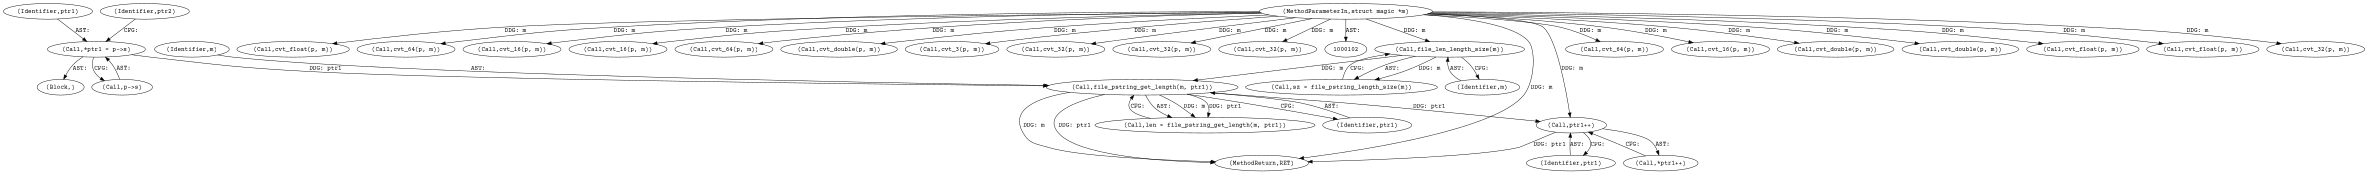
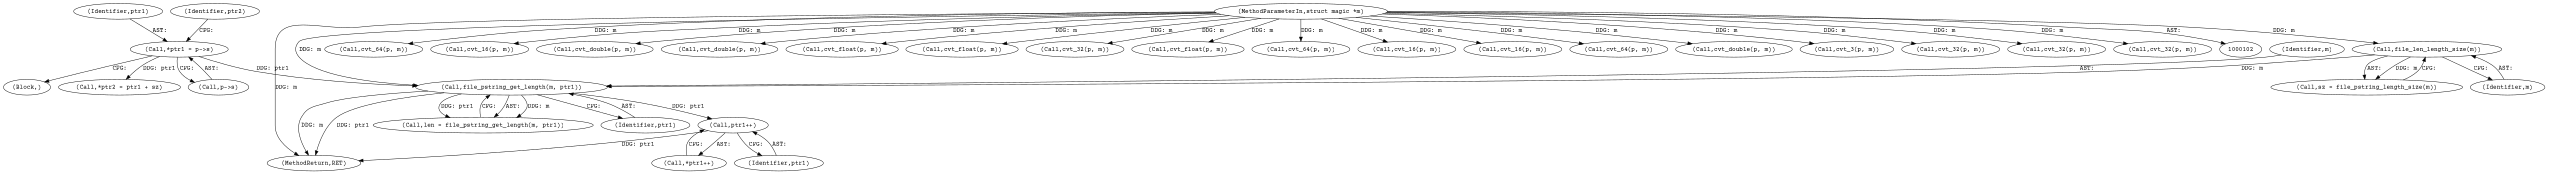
edge "(MethodParameterIn,struct magic *m)" -> "(Call,ptr1++)": now "(MethodParameterIn,struct magic *m)" -> "(Call,file_pstring_get_length(m, ptr1))"
edge "(Call,*ptr1 = p->s)" -> "(Block,)": label "AST: " -> "CFG: "
node "(Call,*ptr2 = ptr1 + sz)": added
